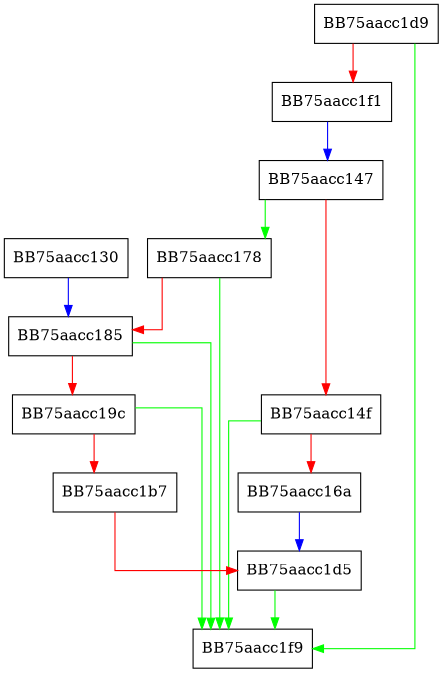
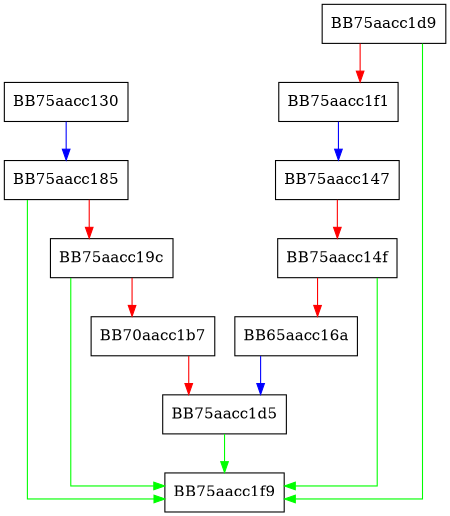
node "BB75aacc178": removed
node "BB75aacc1b7": label "BB75aacc1b7" -> "BB70aacc1b7"
node "BB75aacc16a": label "BB75aacc16a" -> "BB65aacc16a"
